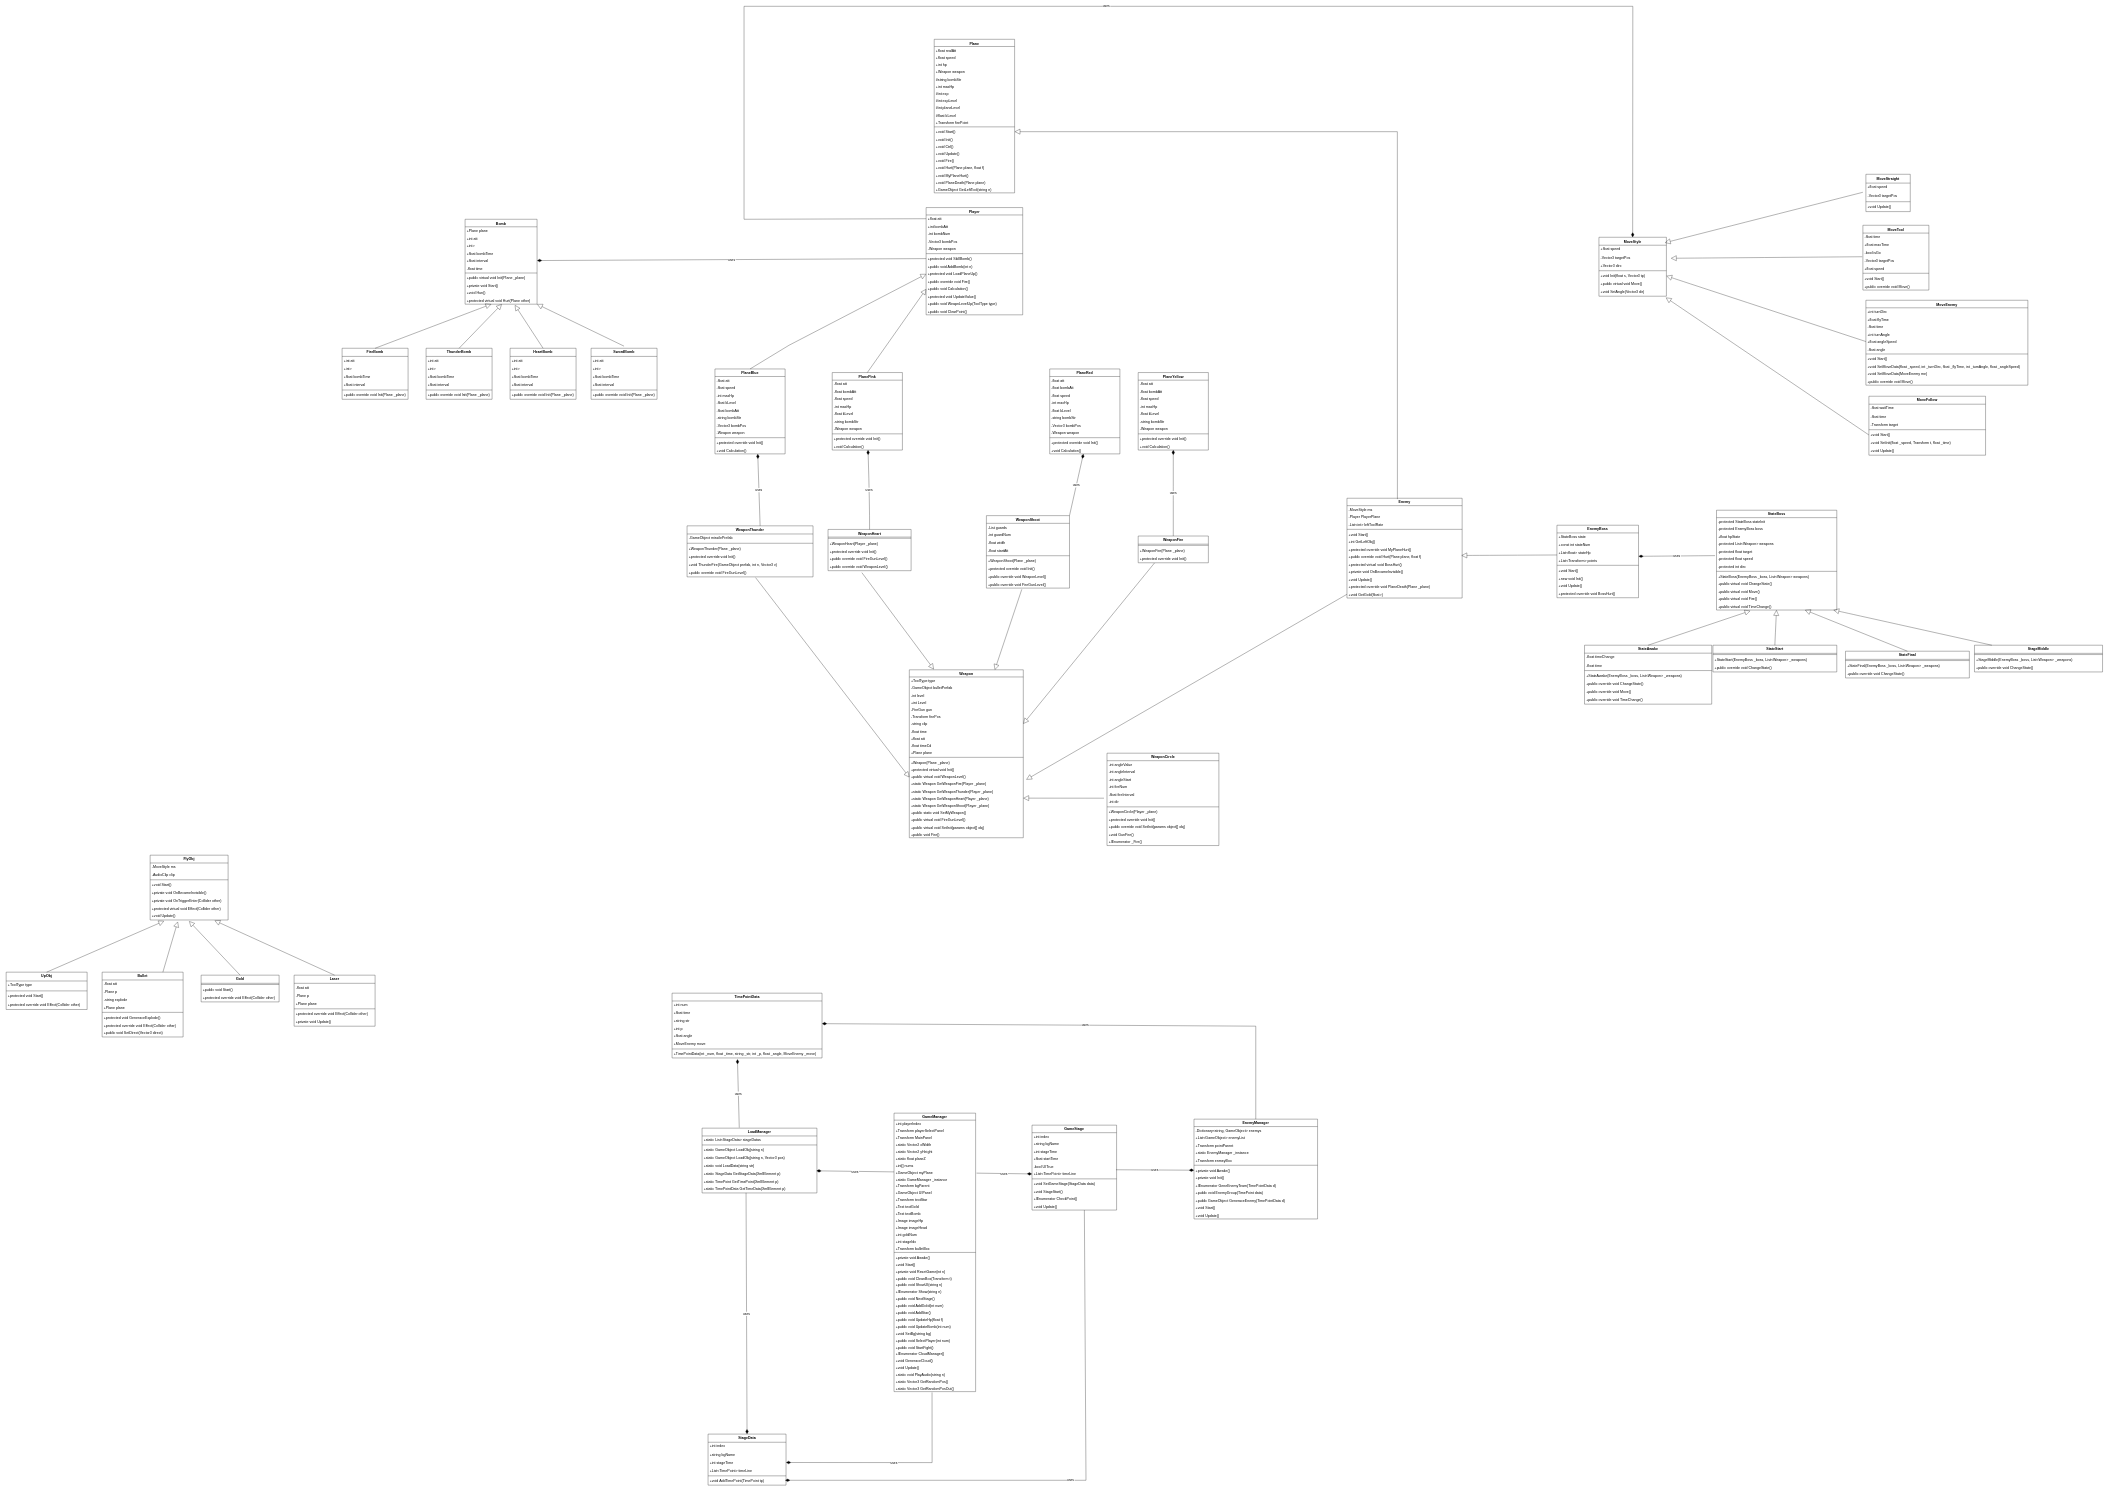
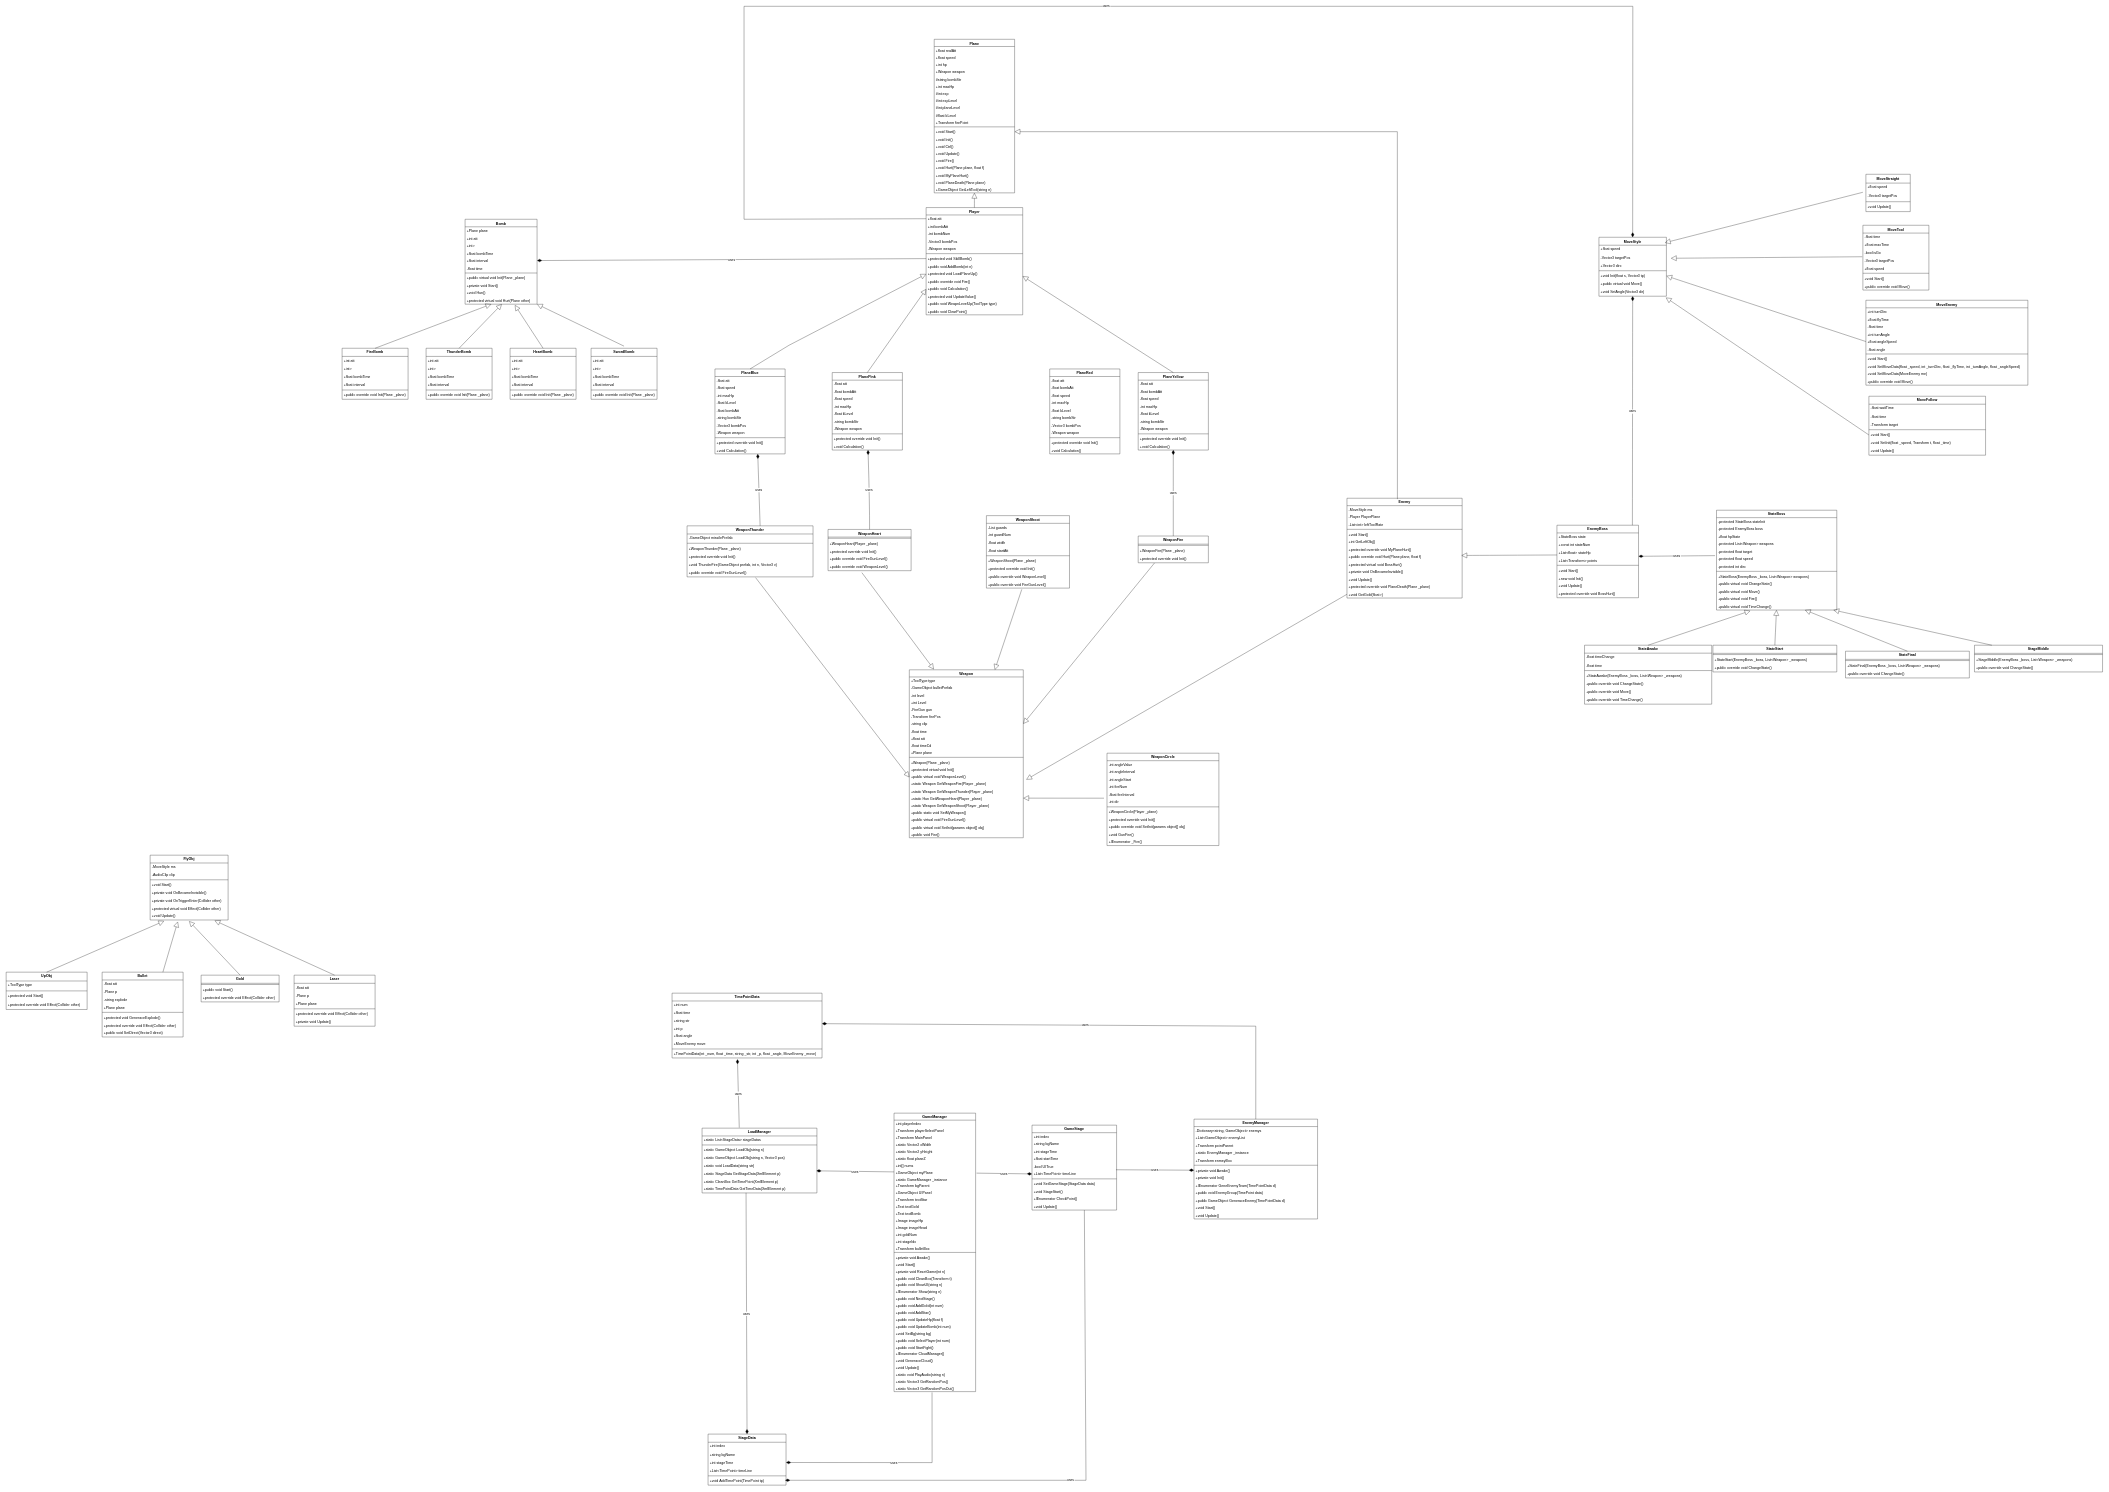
edge "Player" -> "Plane": added
edge "PlaneYellow" -> "Player": added
edge "EnemyBoss" -> "+void SetAngle(Vector3 dir)": added, label "uses"
edge "WeaponShoot" -> "PlaneRed": removed, label "uses"
node "+static Weapon GetWeaponHeart(Player _plane)": label "+static Weapon GetWeaponHeart(Player _plane)" -> "+static Hun GetWeaponHeart(Player _plane)"
node "+static TimePoint GetTimePoint(XmlElement p)": label "+static TimePoint GetTimePoint(XmlElement p)" -> "+static CleanBox GetTimePoint(XmlElement p)"
